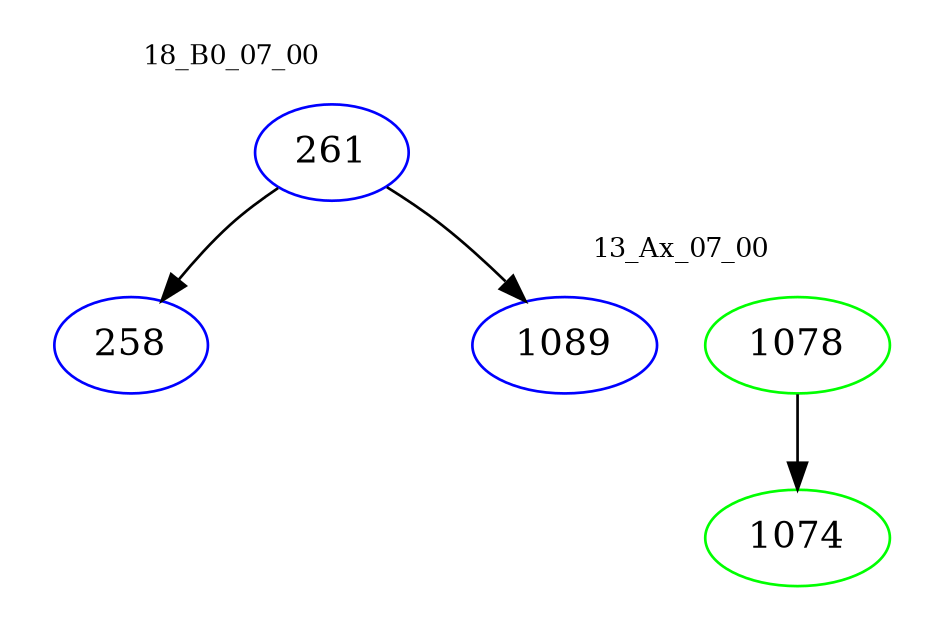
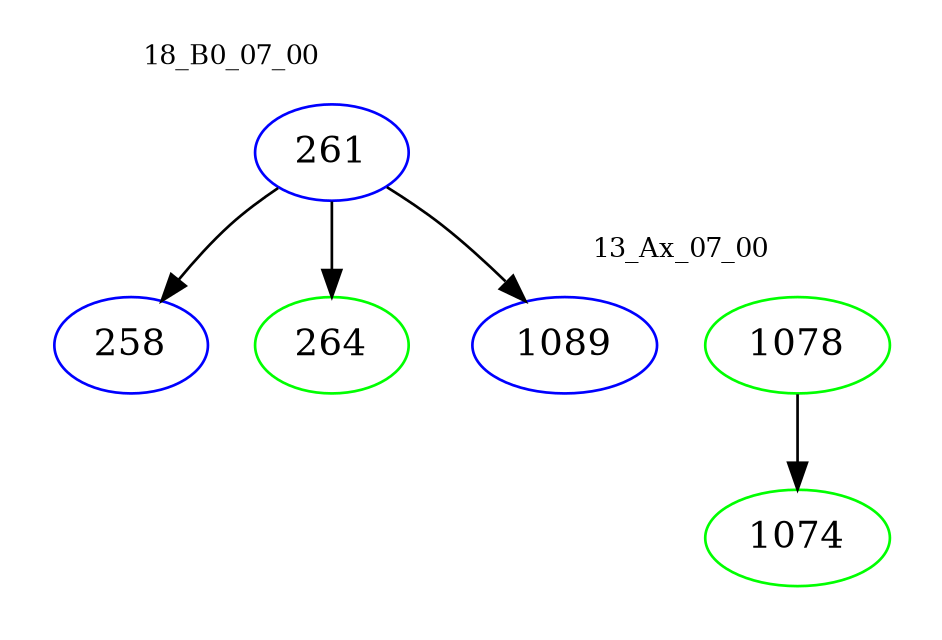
node "264": added
